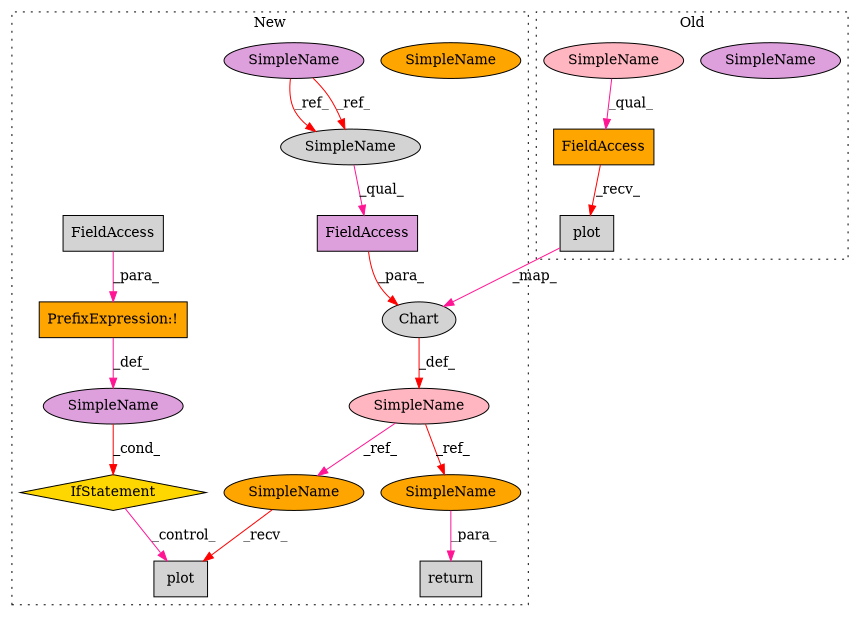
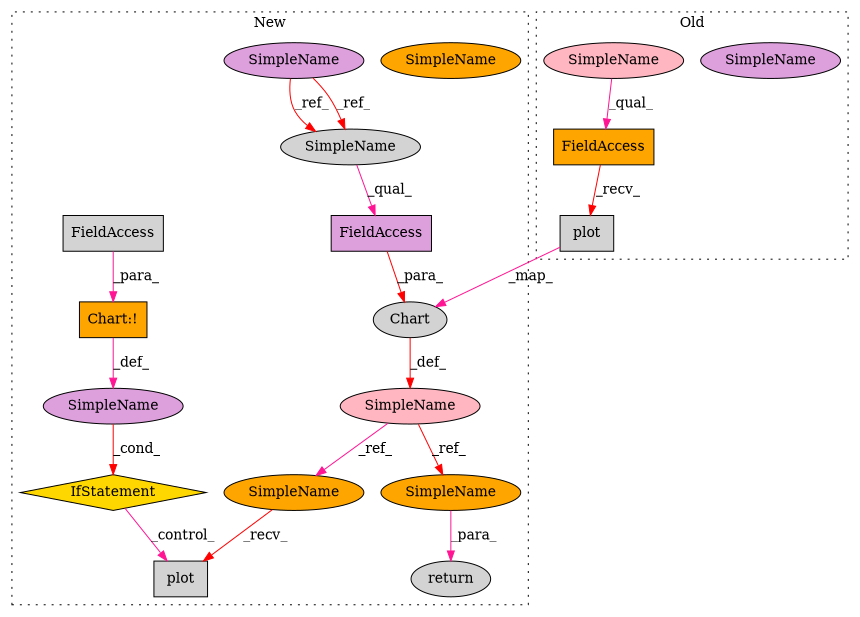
node "PrefixExpression:!": label "PrefixExpression:!" -> "Chart:!"
node "return": shape box -> ellipse
